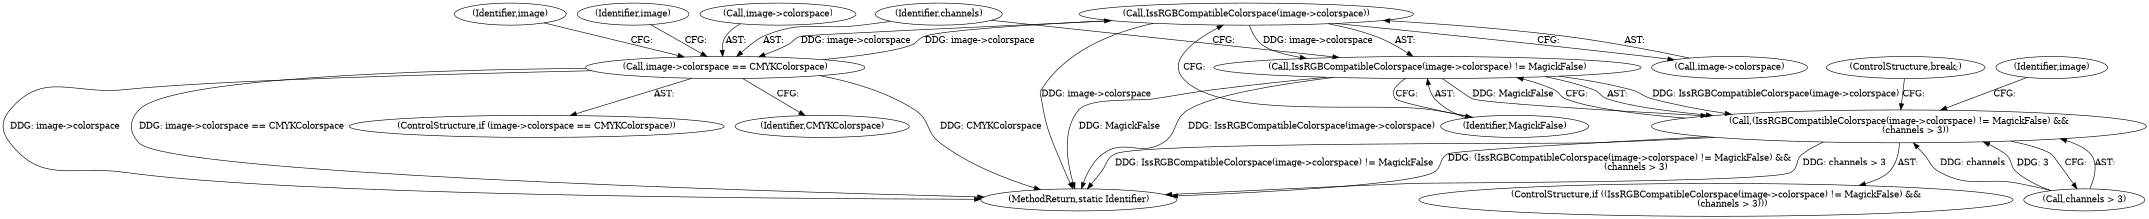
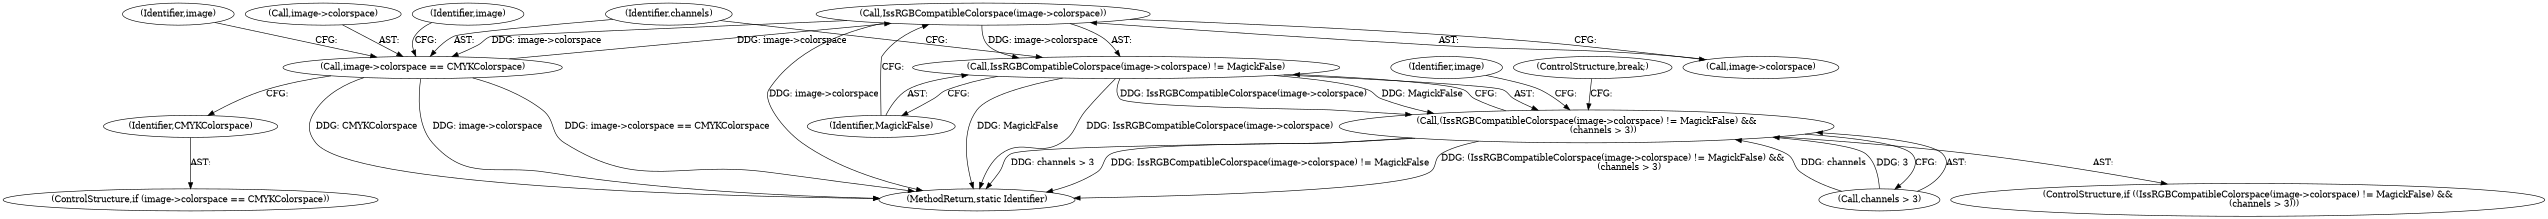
edge "(Call,image->colorspace == CMYKColorspace)" -> "(ControlStructure,if (image->colorspace == CMYKColorspace))": now "(Identifier,CMYKColorspace)" -> "(ControlStructure,if (image->colorspace == CMYKColorspace))"
